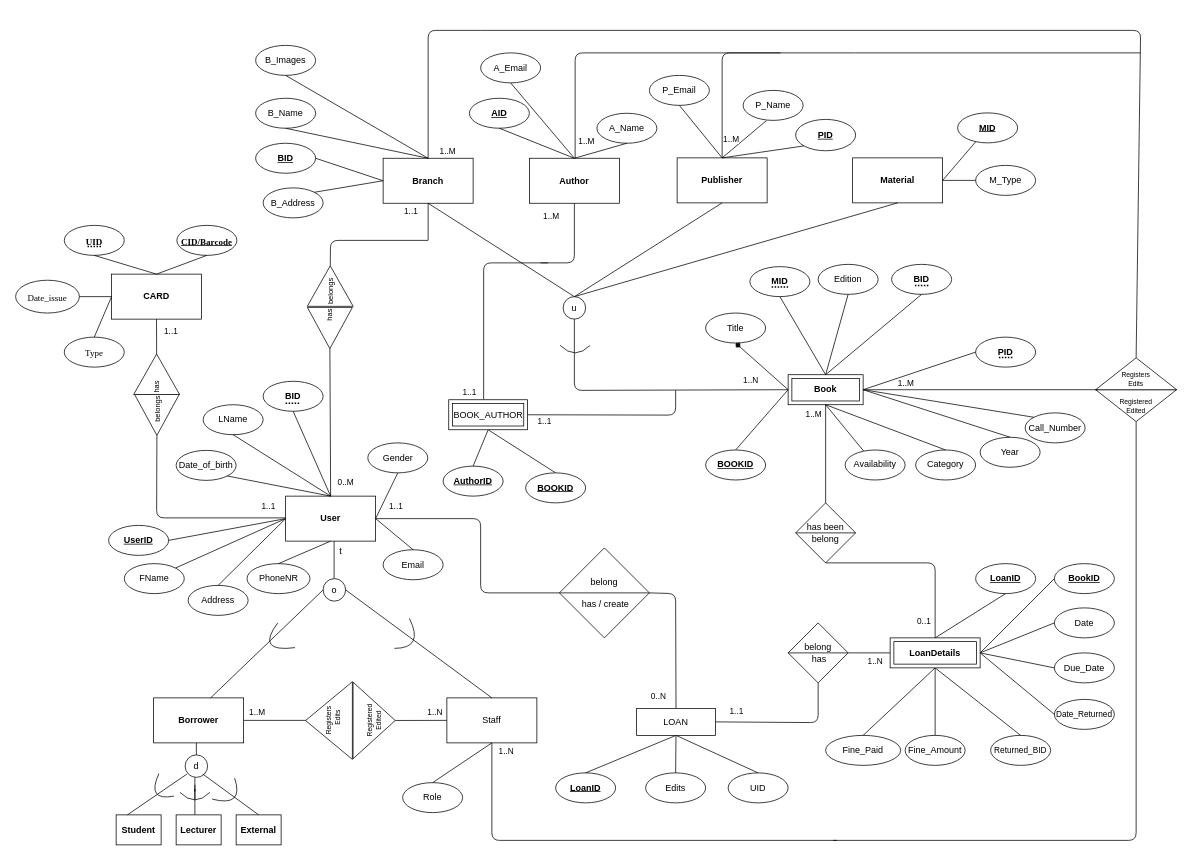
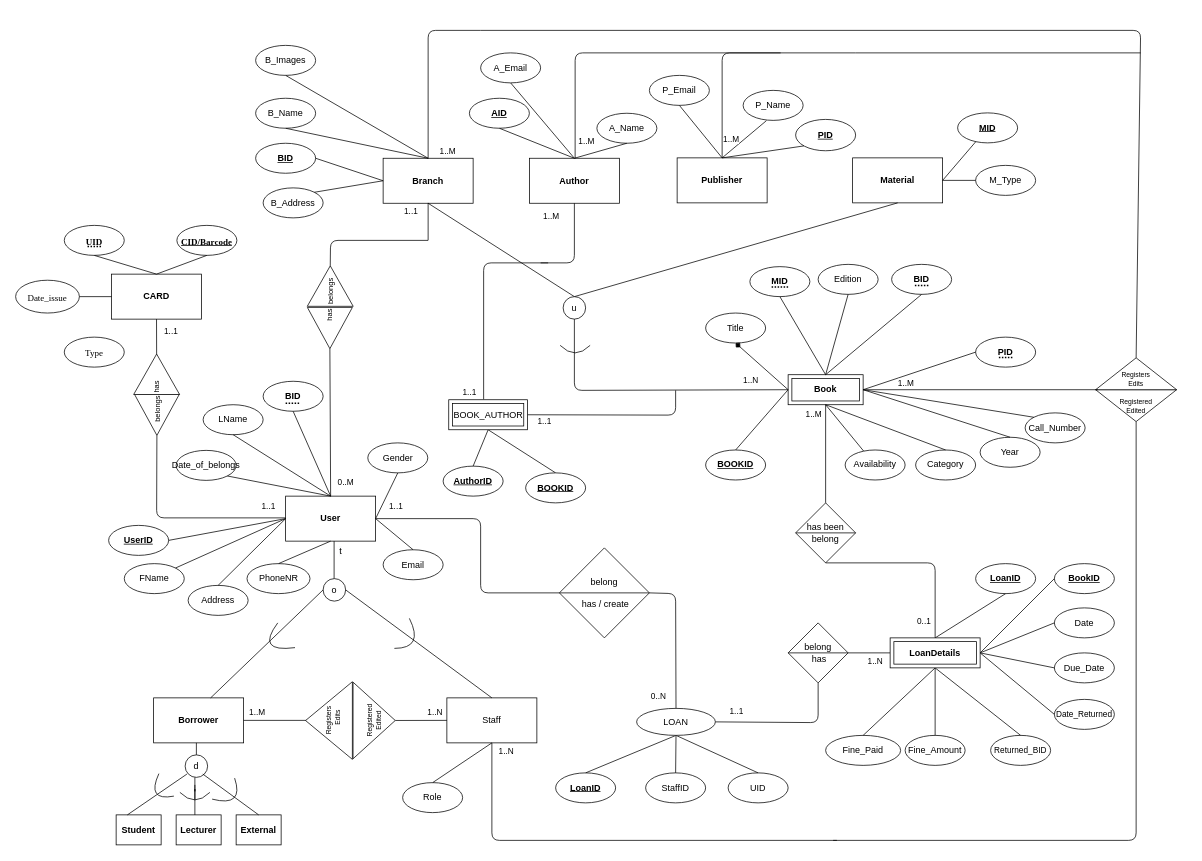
edge "Publisher" -- "u": removed
edge "CARD" -- "Type": removed
node "Date_of_birth": label "Date_of_birth" -> "Date_of_belongs"
node "LOAN": shape rectangle -> ellipse
node "Edits": label "Edits" -> "StaffID"
